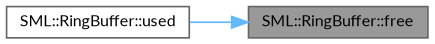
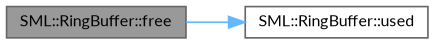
edge "SML::RingBuffer::used" -> "SML::RingBuffer::free": reversed
